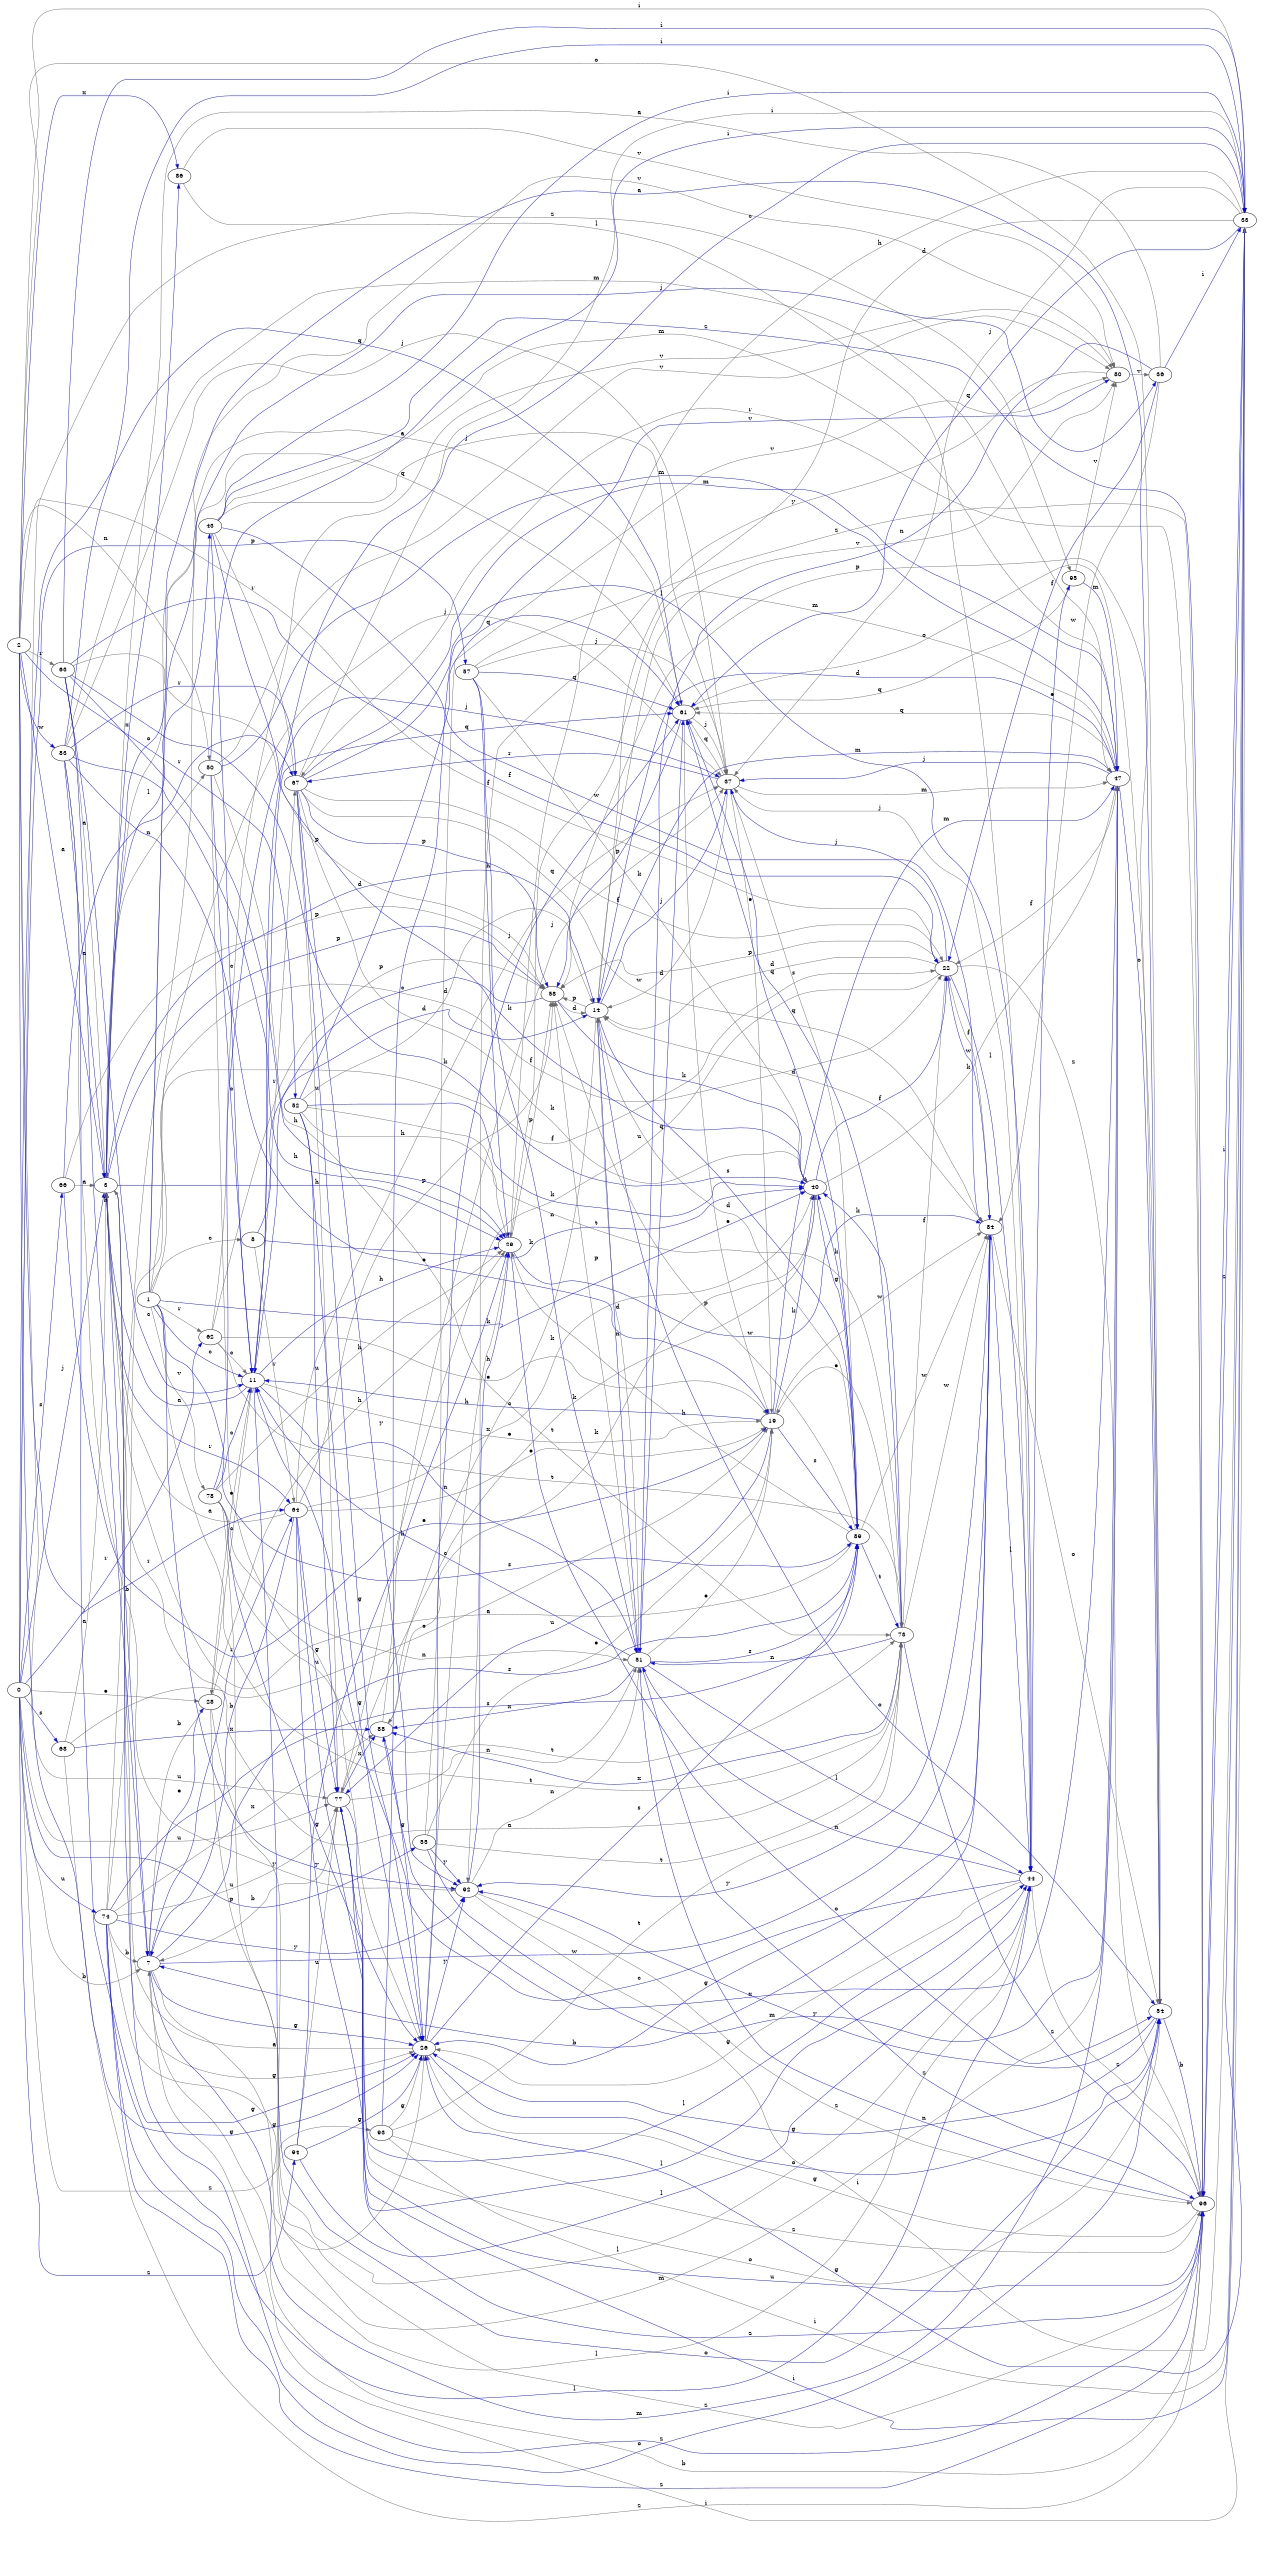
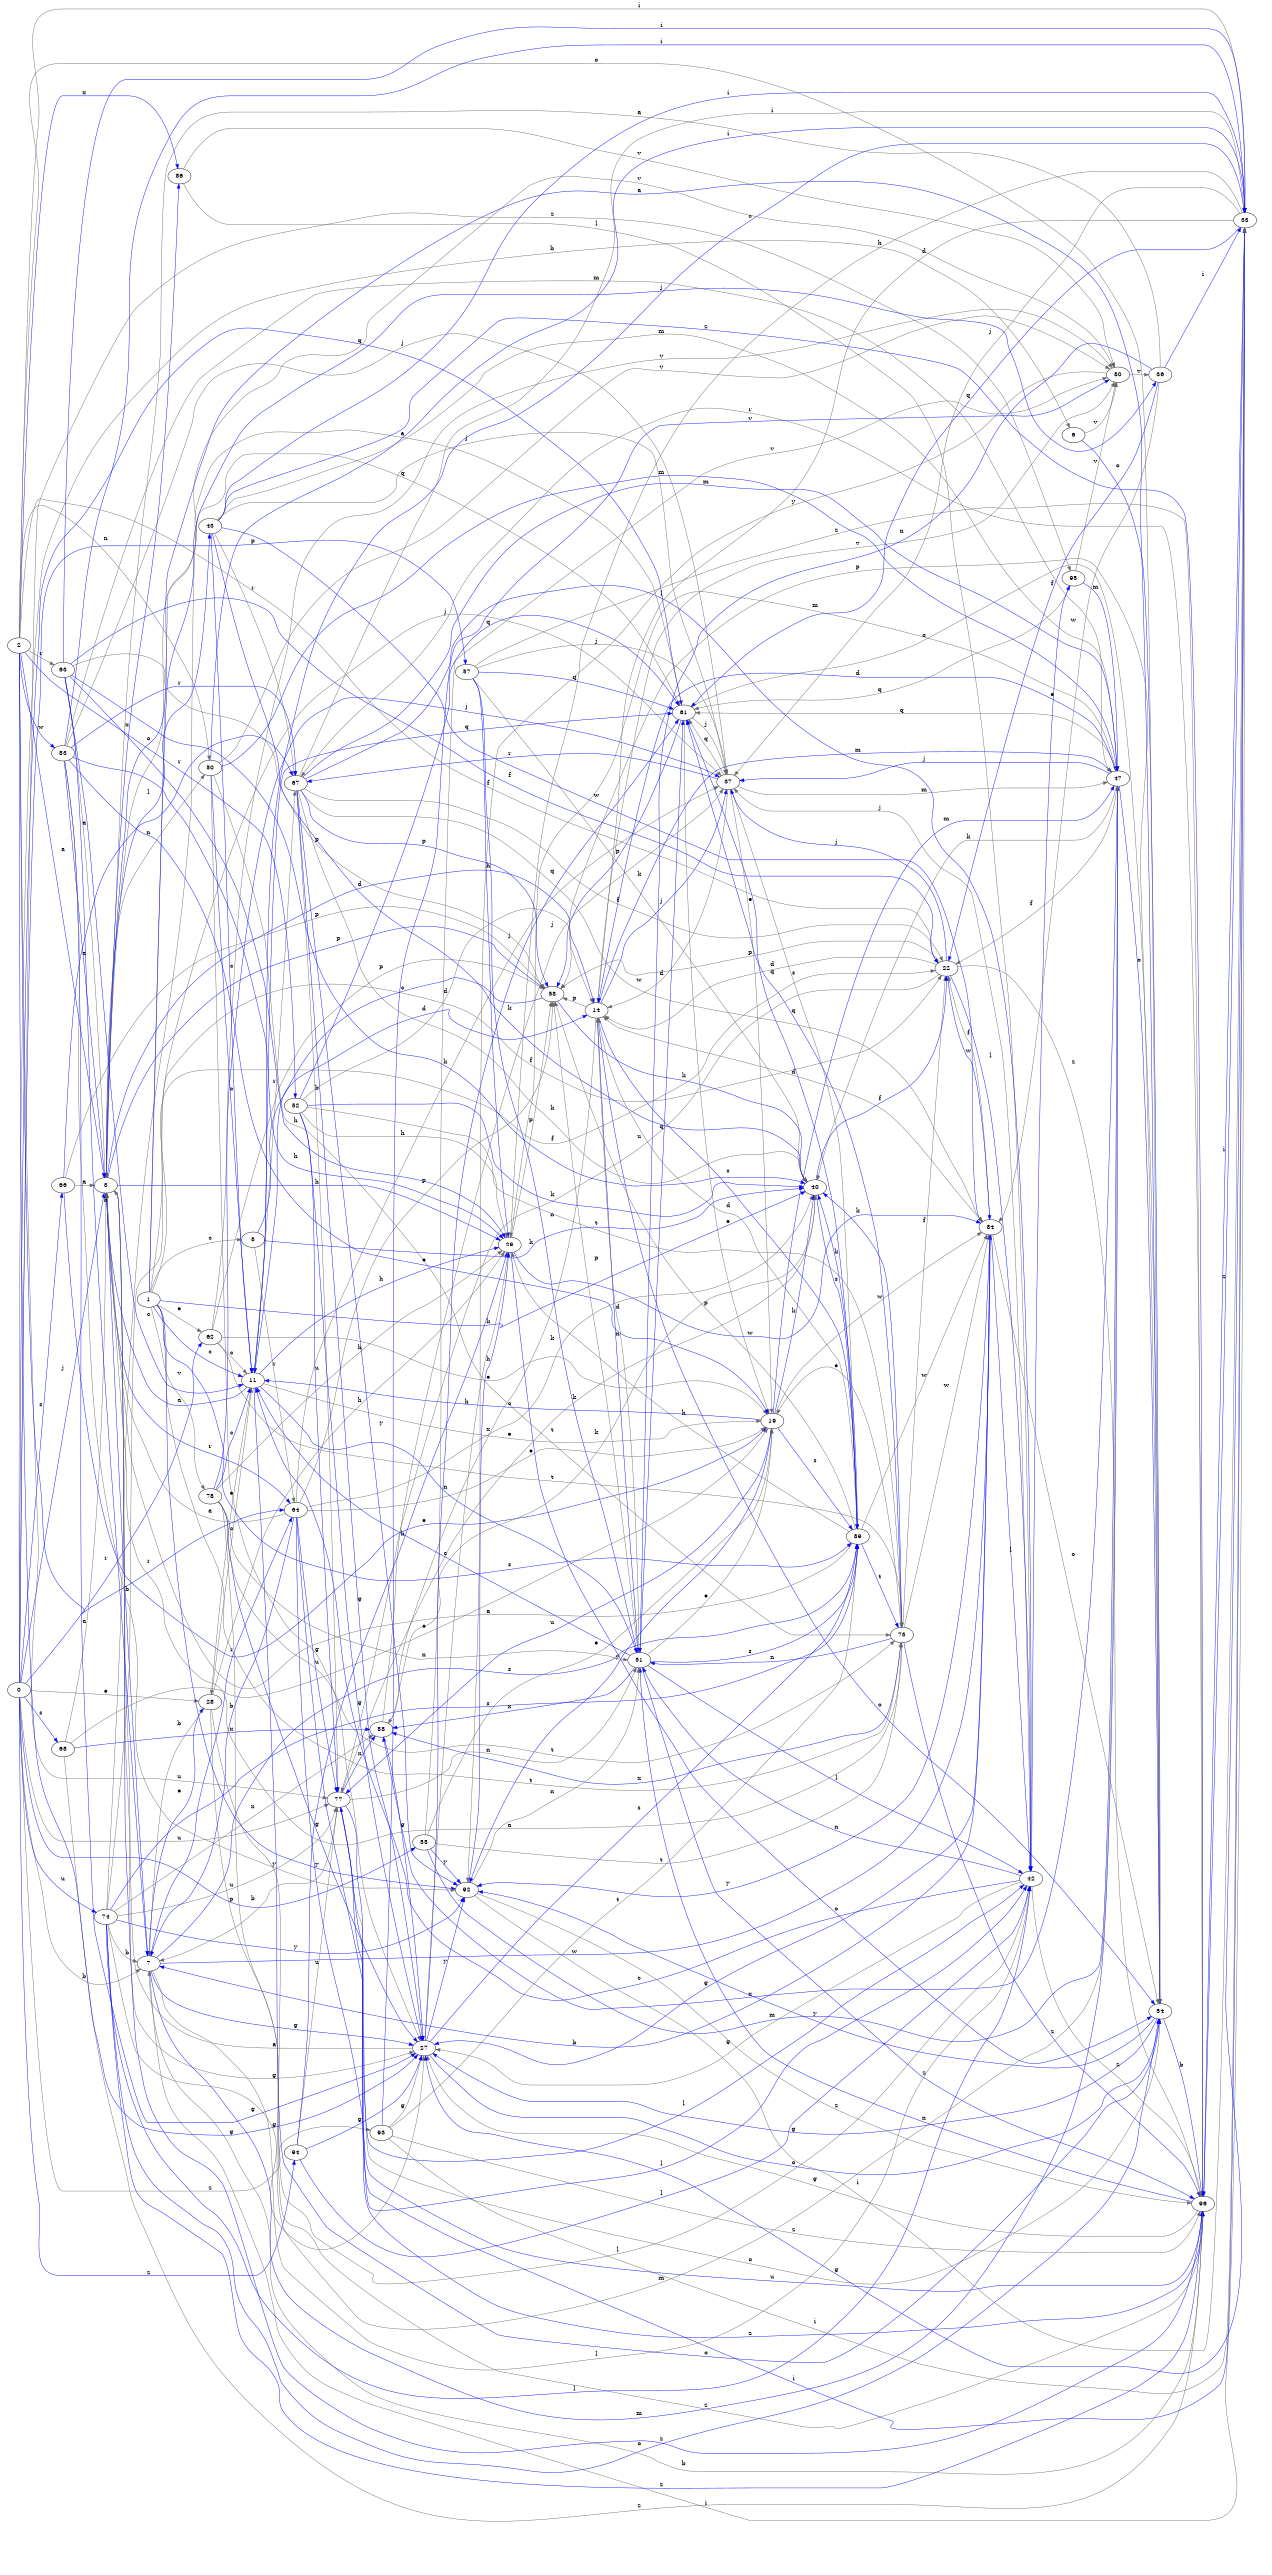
node "6": added
edge "58" -> "14": removed, label "d"
edge "40" -> "47": reversed
edge "67" -> "77": label "u" -> "b"
edge "40" -> "89": label "g" -> "s"
edge "1" -> "62": label "r" -> "e"
edge "19" -> "92": added, label "y"
node "44": label "44" -> "42"
edge "93" -> "73": now "93" -> "89"
node "26": label "26" -> "27"
